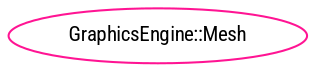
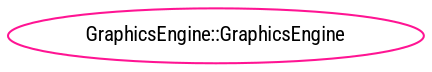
node "GraphicsEngine::Mesh": label "GraphicsEngine::Mesh" -> "GraphicsEngine::GraphicsEngine"
